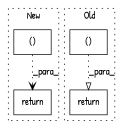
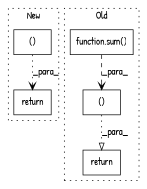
node "function.sum()": added
